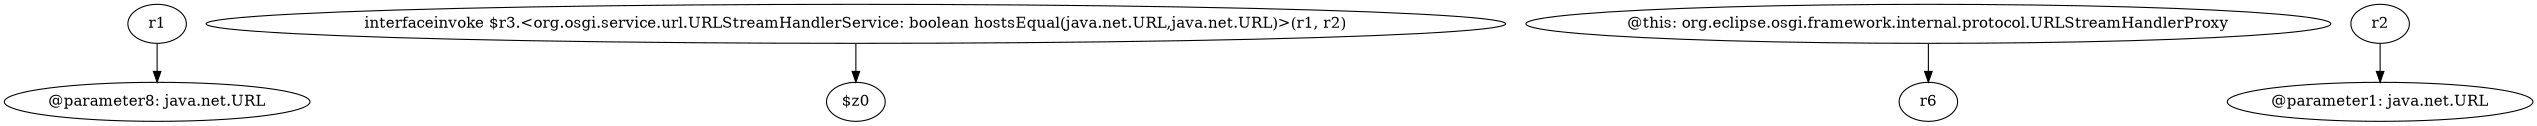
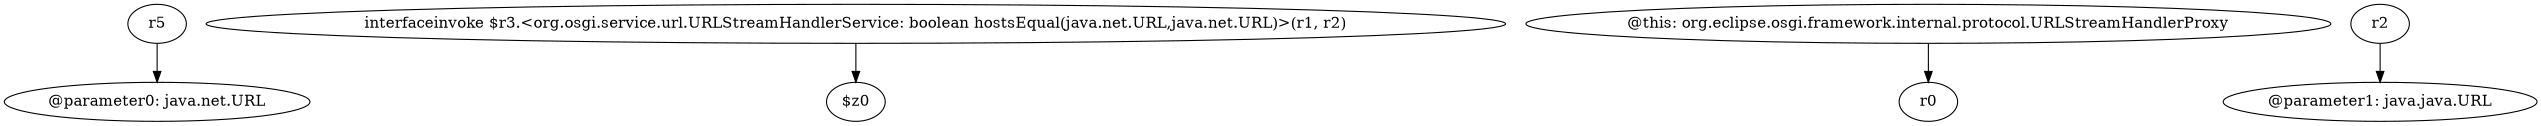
node "r1": label "r1" -> "r5"
node "@parameter8: java.net.URL": label "@parameter8: java.net.URL" -> "@parameter0: java.net.URL"
node "r6": label "r6" -> "r0"
node "@parameter1: java.net.URL": label "@parameter1: java.net.URL" -> "@parameter1: java.java.URL"
